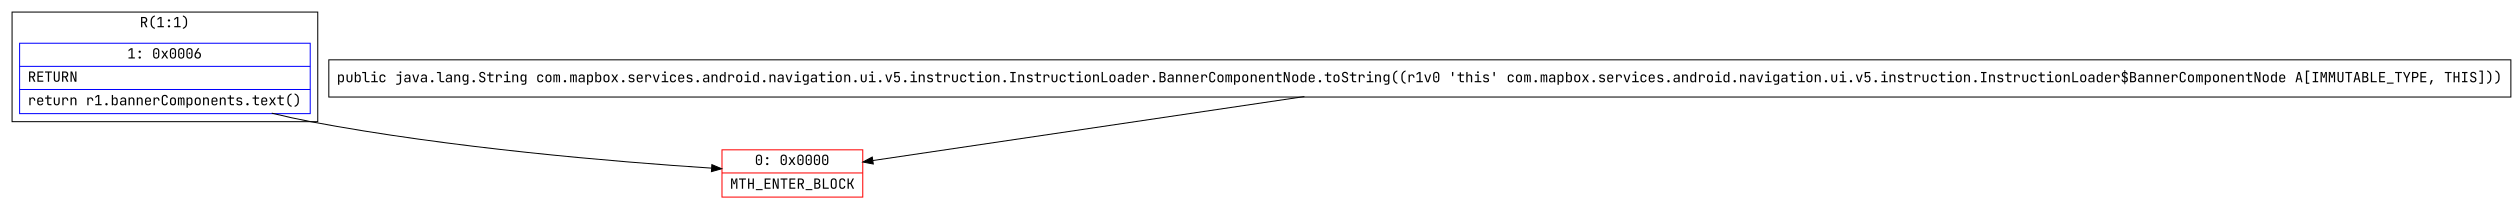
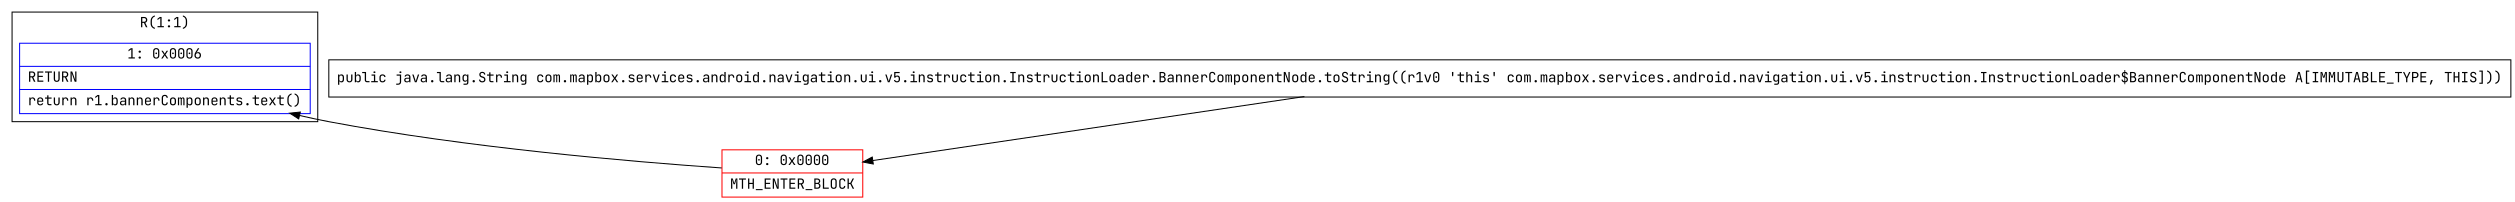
edge "1: 0x0006" -> "0: 0x0000": reversed
